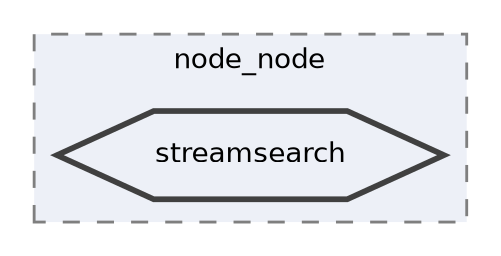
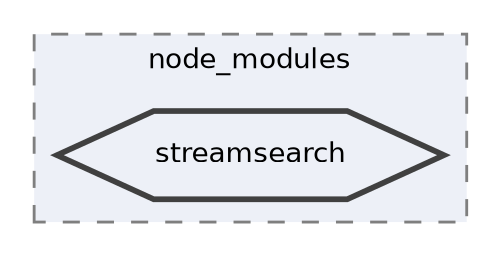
cluster "node_node": label "node_node" -> "node_modules"
